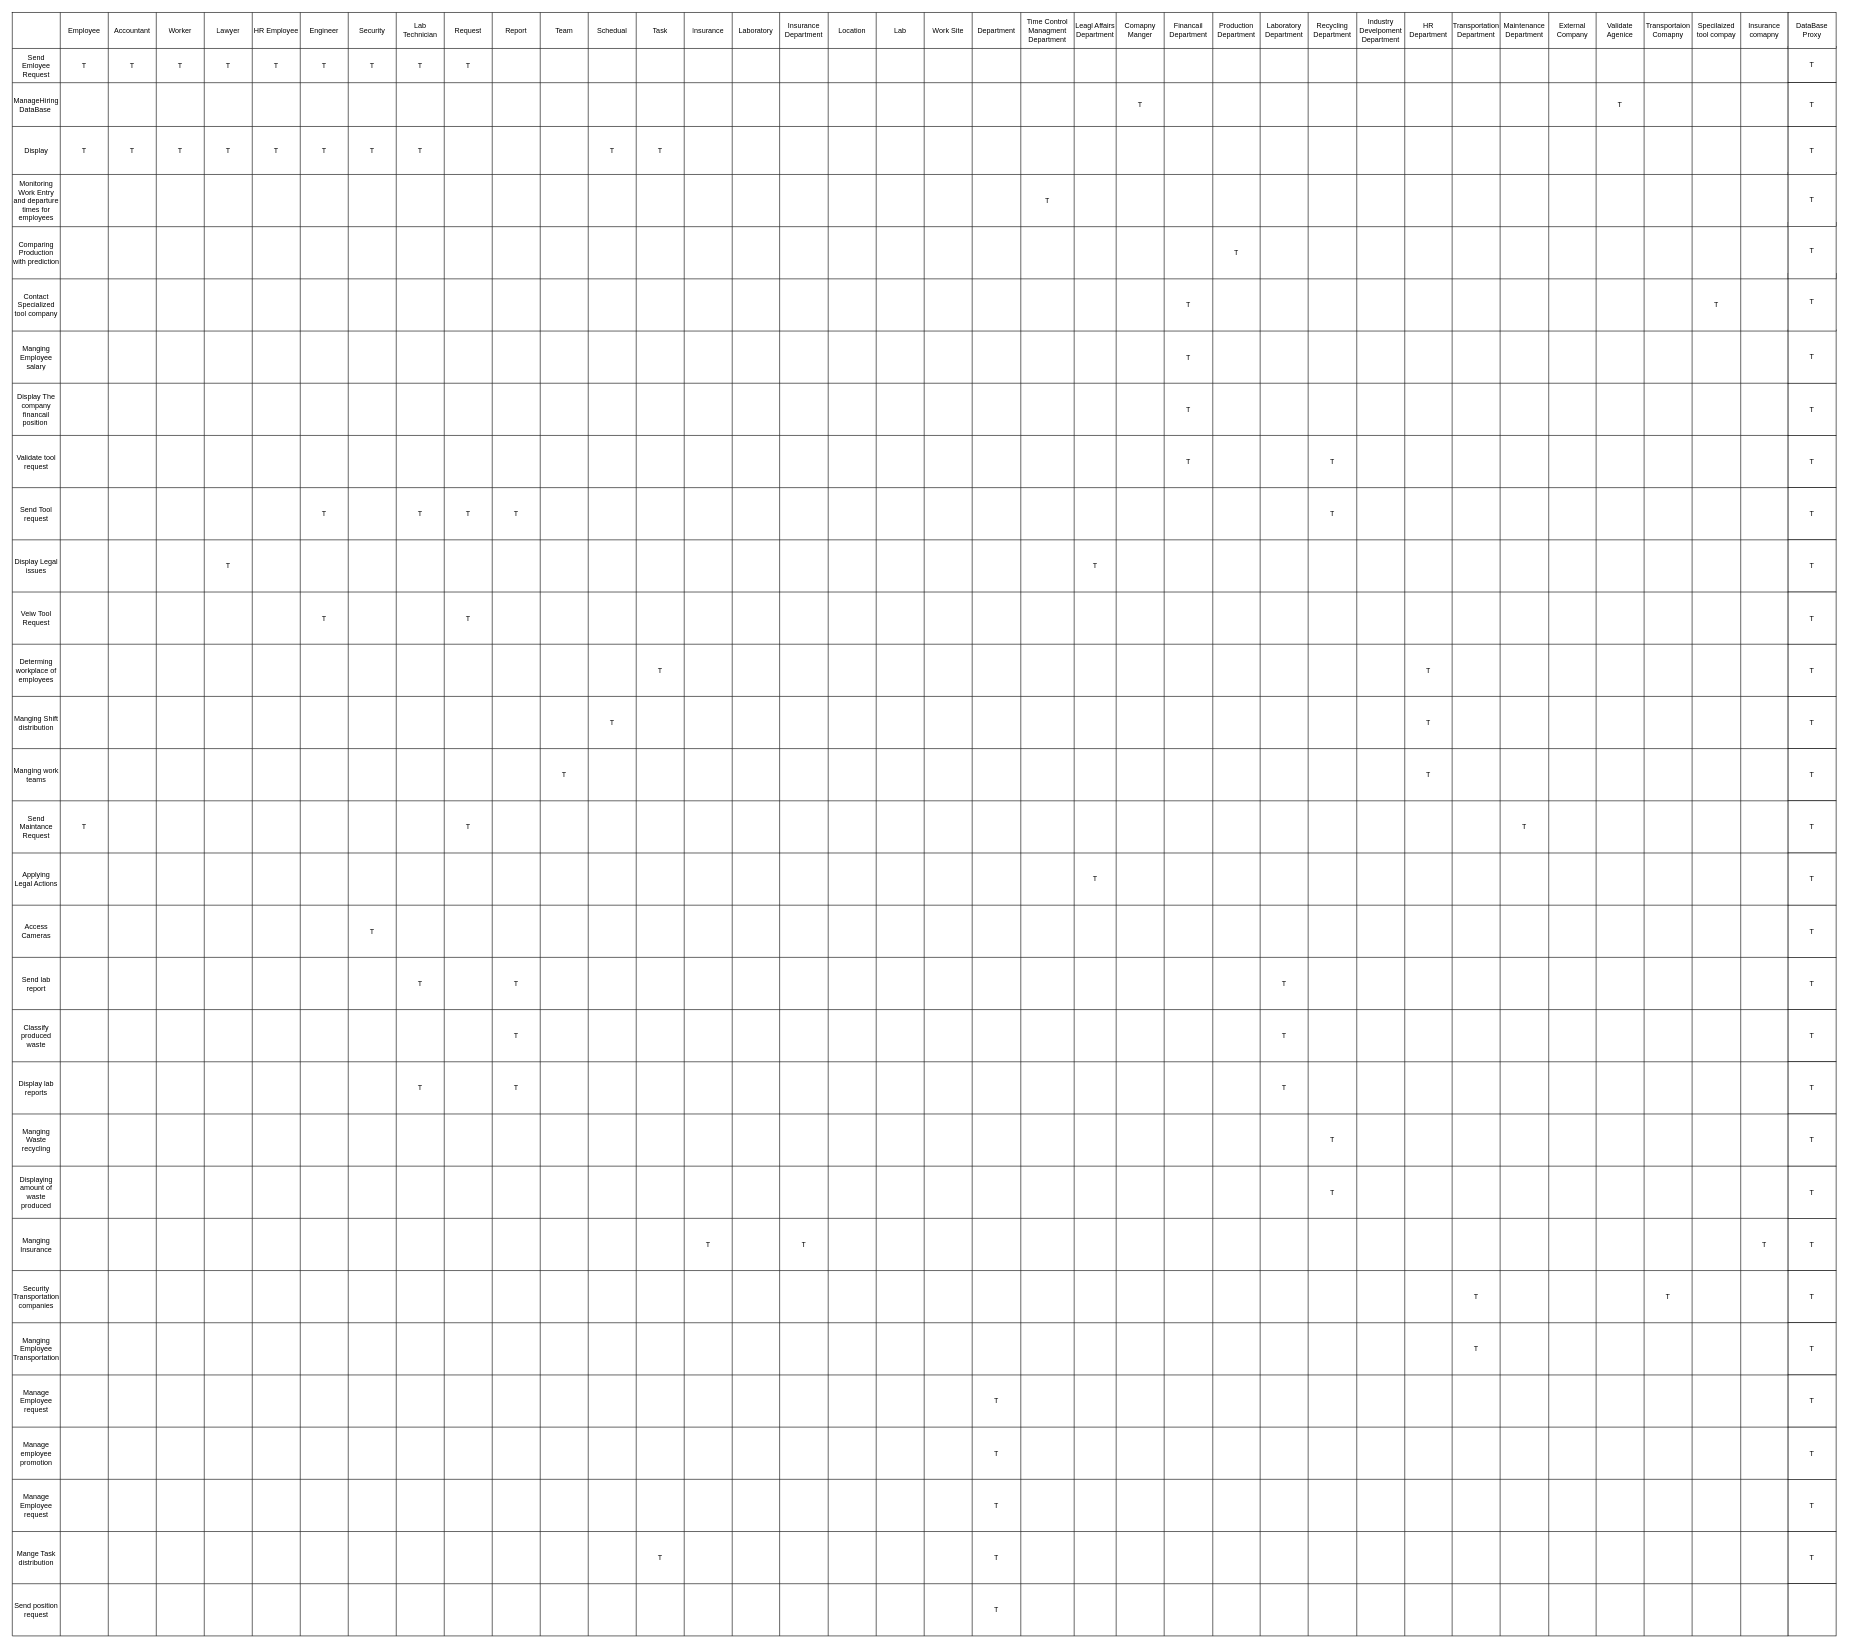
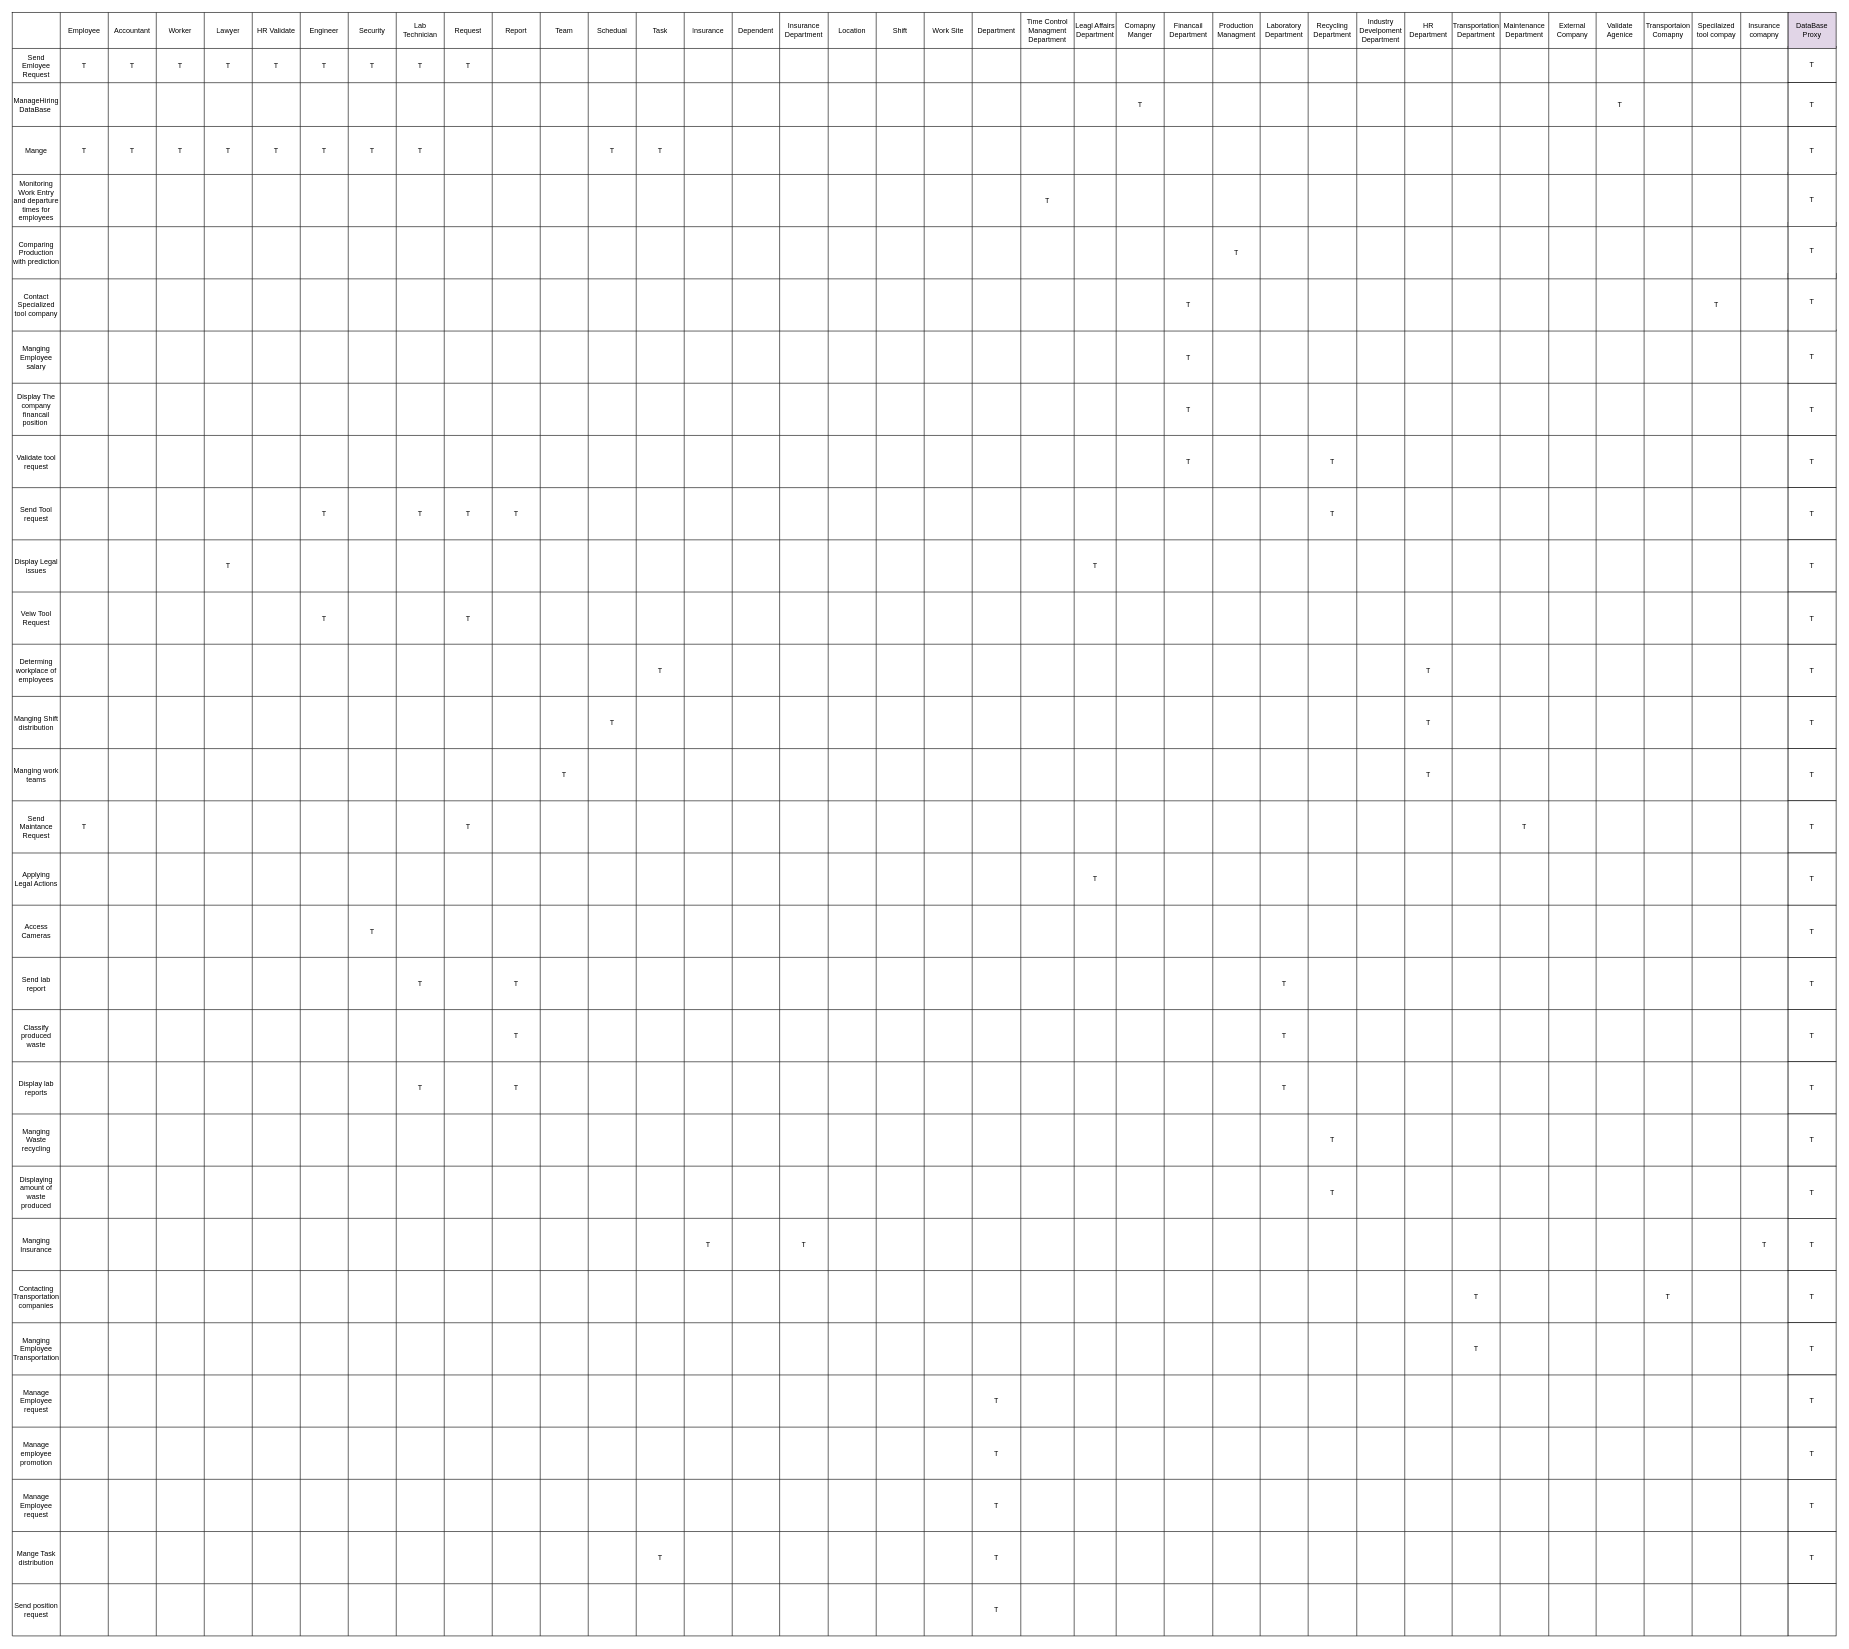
node "HR Employee": label "HR Employee" -> "HR Validate"
node "Laboratory": label "Laboratory" -> "Dependent"
node "Lab": label "Lab" -> "Shift"
node "Production Department": label "Production Department" -> "Production Managment"
node "DataBase Proxy": fillcolor #ffffff -> #e1d5e7
node "Display": label "Display" -> "Mange"
node "Security Transportation companies": label "Security Transportation companies" -> "Contacting Transportation companies"
